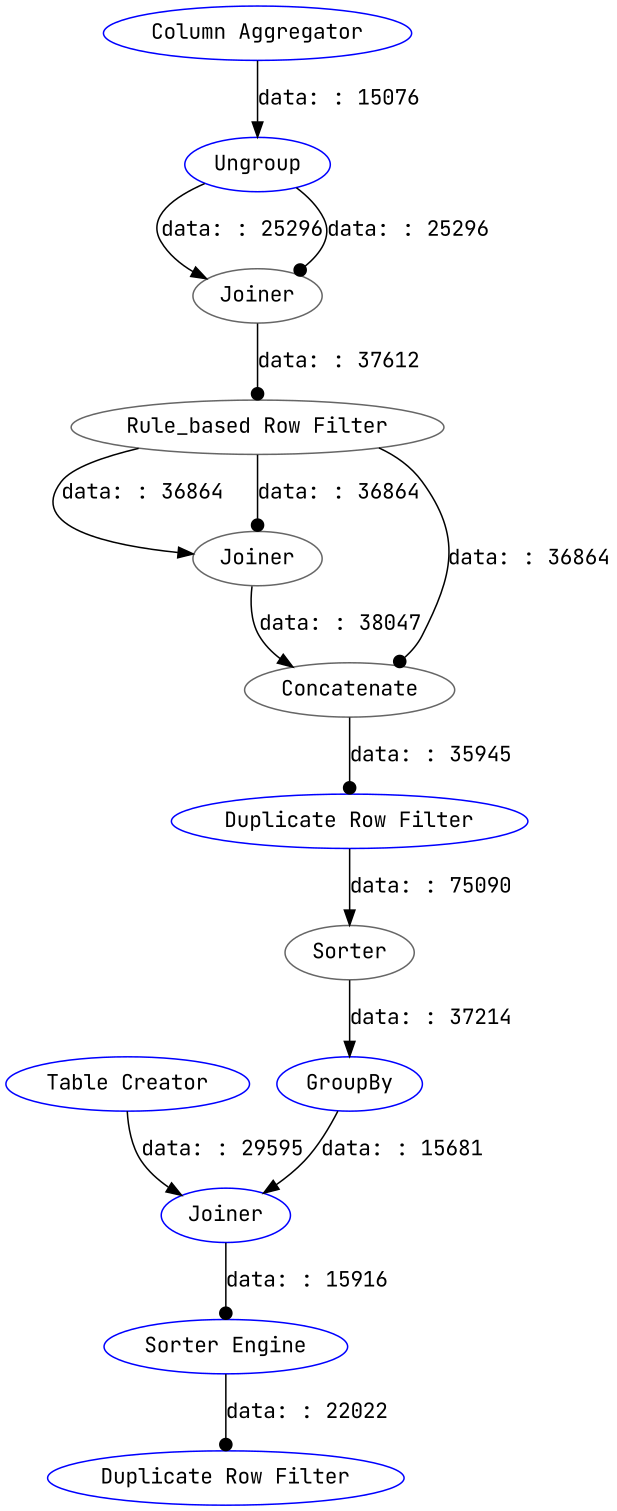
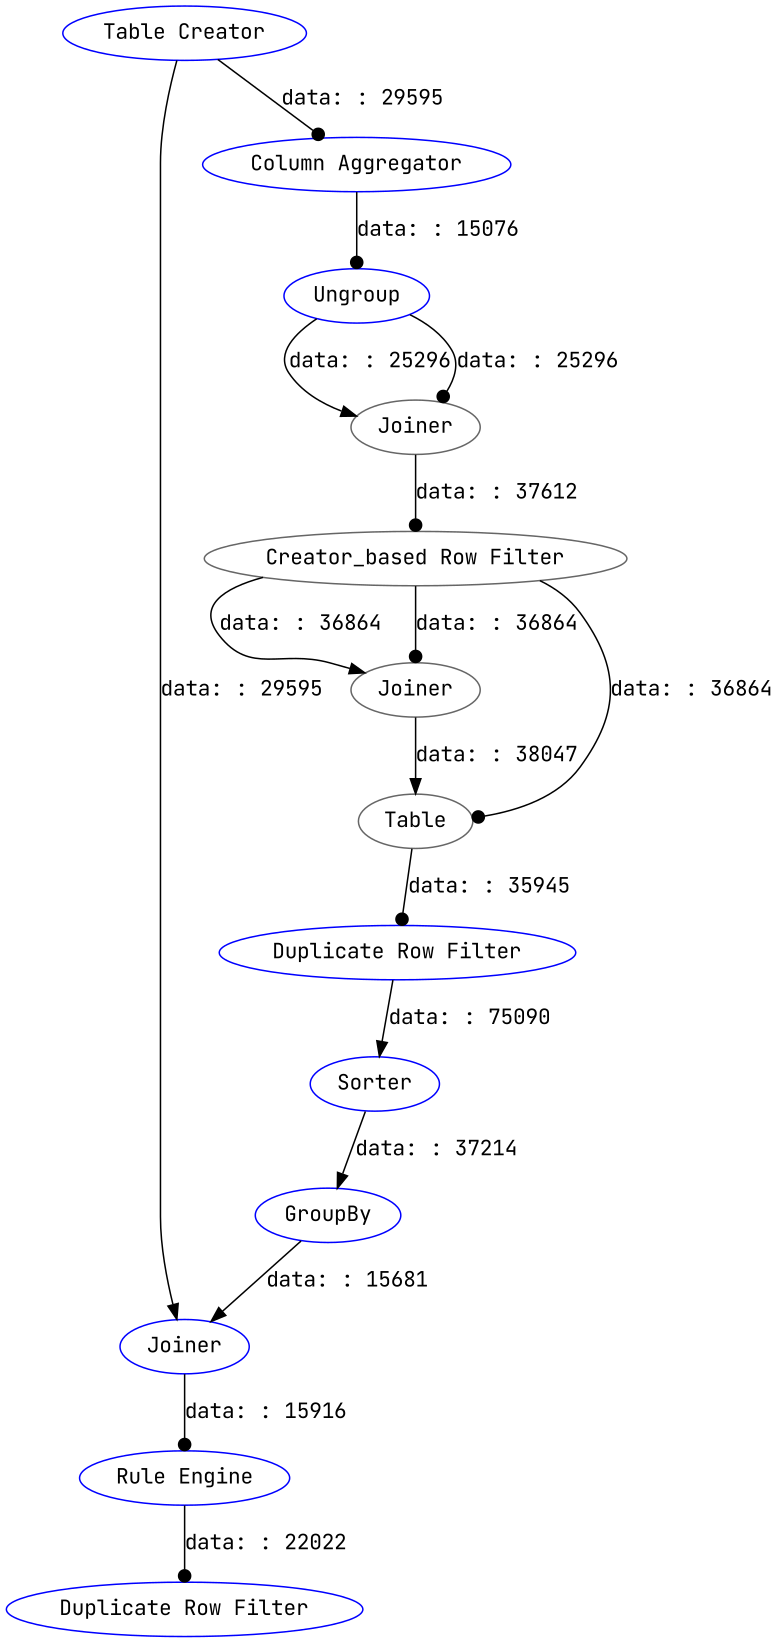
edge "Column Aggregator" -> "Ungroup": arrowhead normal -> dot
edge "Table Creator" -> "Column Aggregator": added, label "data: : 29595"
node "Rule_based Row Filter": label "Rule_based Row Filter" -> "Creator_based Row Filter"
node "Concatenate": label "Concatenate" -> "Table"
node "Sorter": color gray40 -> blue
node "Sorter Engine": label "Sorter Engine" -> "Rule Engine"
